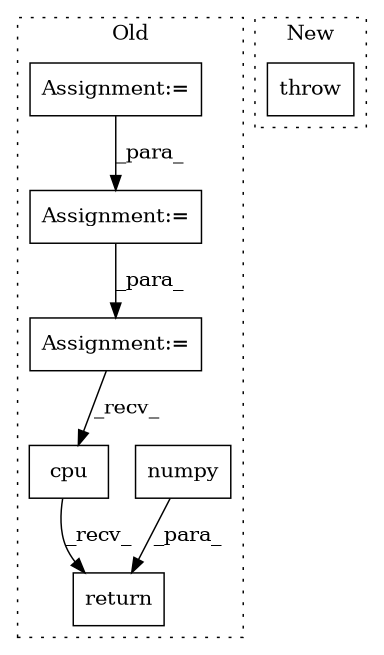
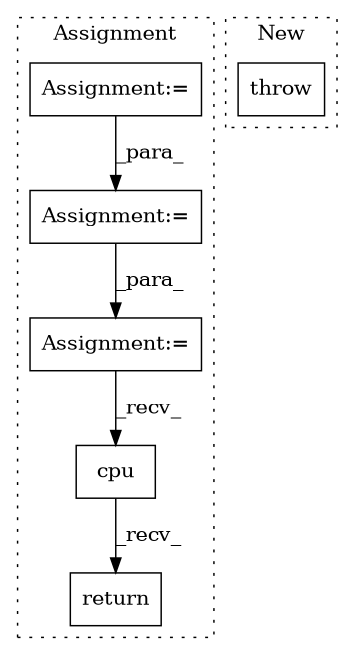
cluster "Old": label "Old" -> "Assignment"
node "numpy": removed
